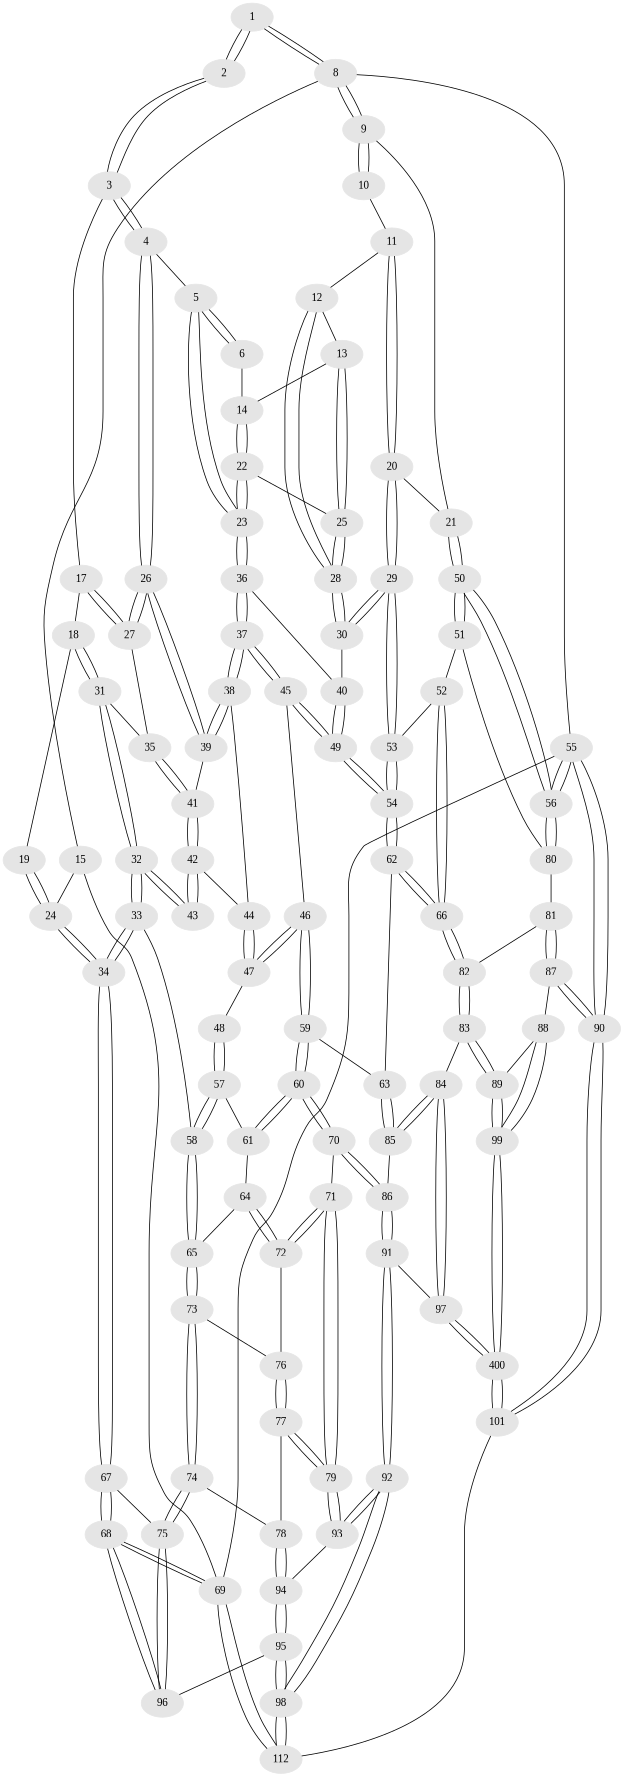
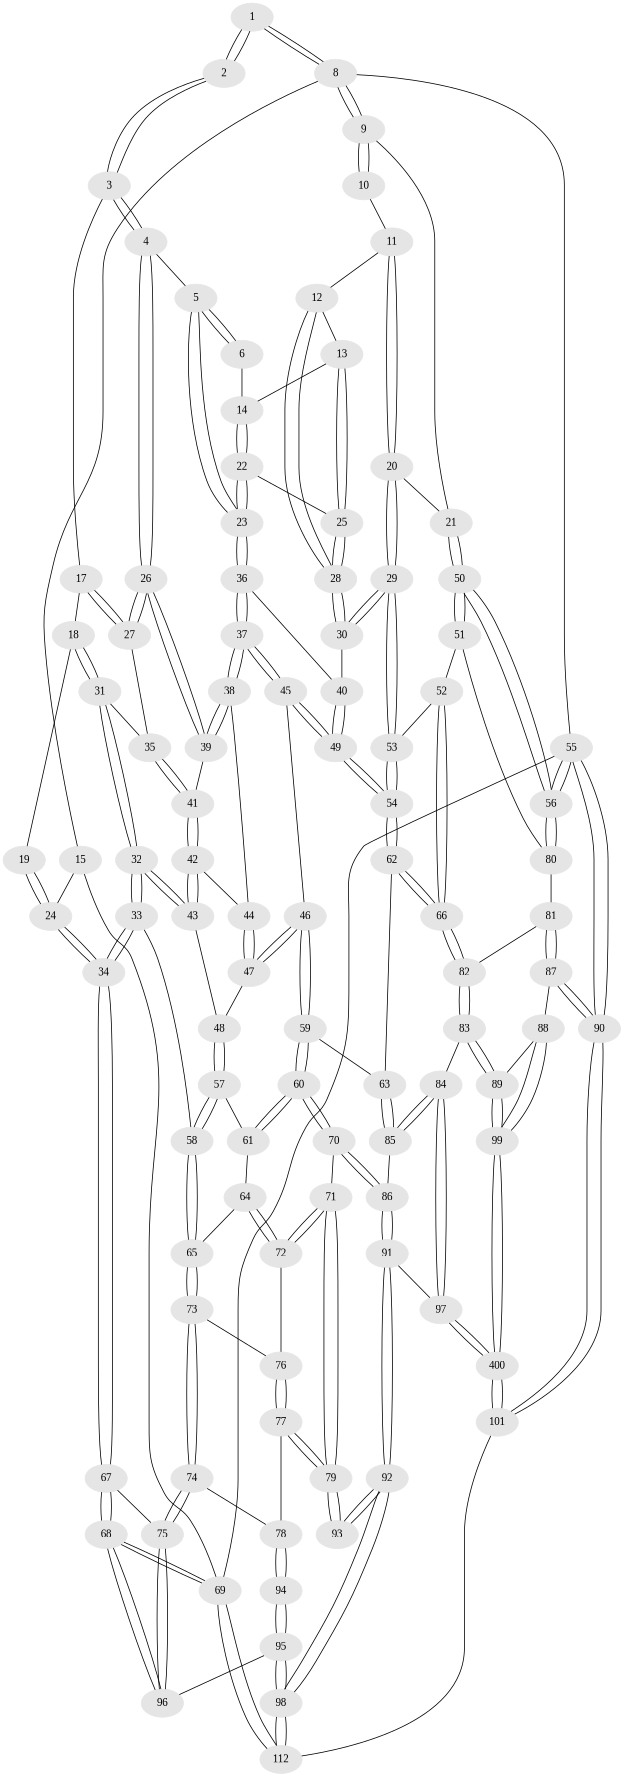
edge "43" -- "48": added
edge "93" -- "94": removed
